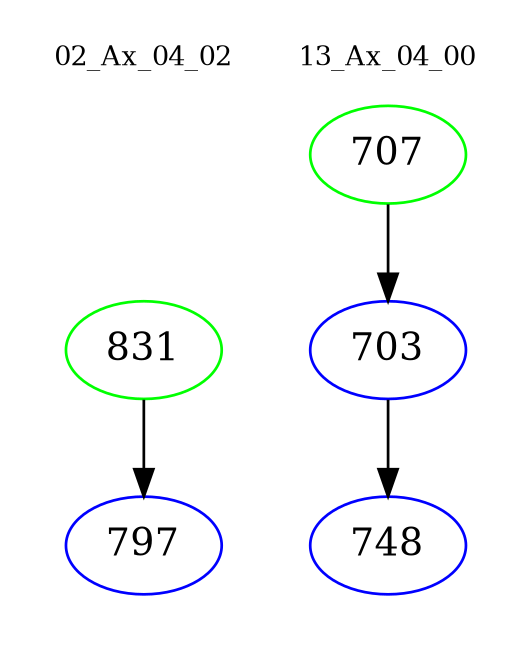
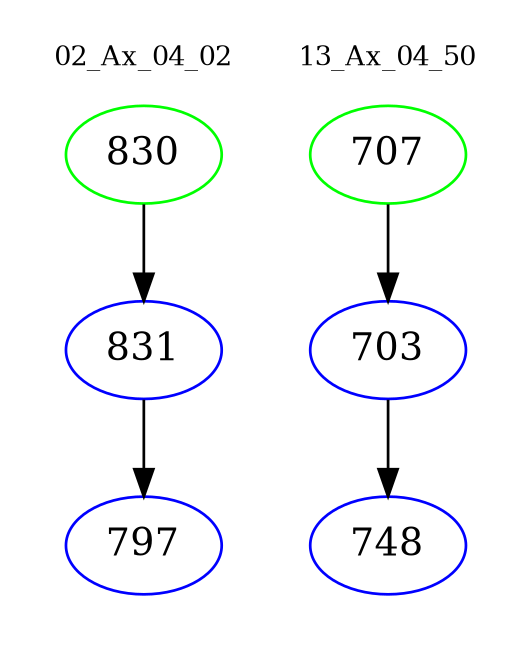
cluster "13_Ax_04_00": label "13_Ax_04_00" -> "13_Ax_04_50"
node "830": added
node "831": color green -> blue
